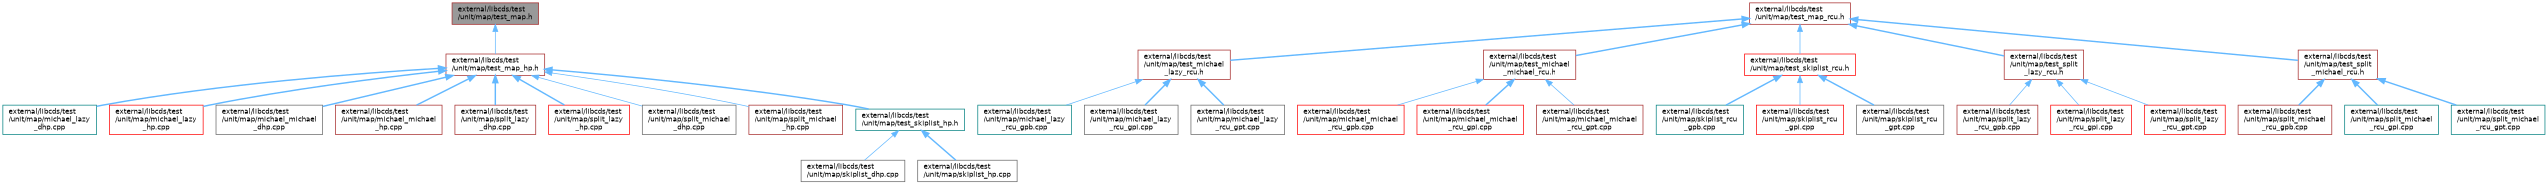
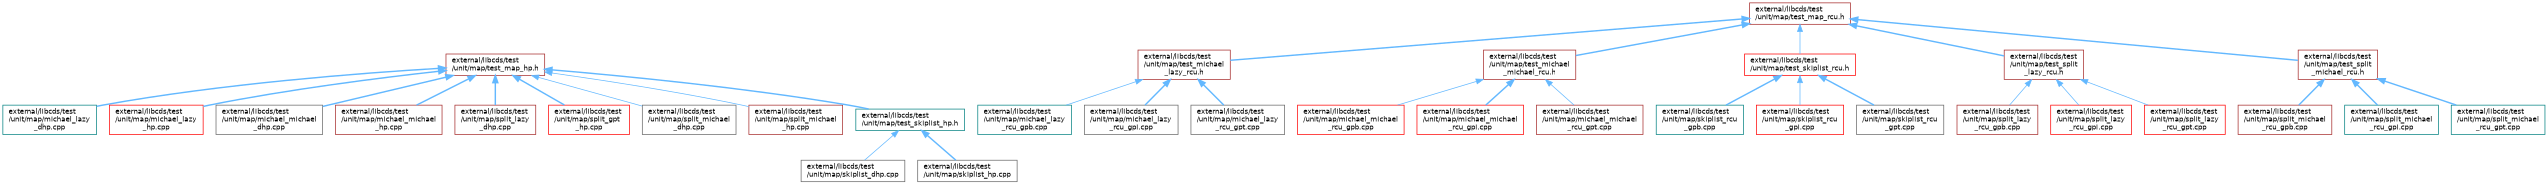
node "external/libcds/test /unit/map/test_map.h": removed
node "external/libcds/test /unit/map/split_lazy _hp.cpp": label "external/libcds/test /unit/map/split_lazy _hp.cpp" -> "external/libcds/test /unit/map/split_gpt _hp.cpp"
